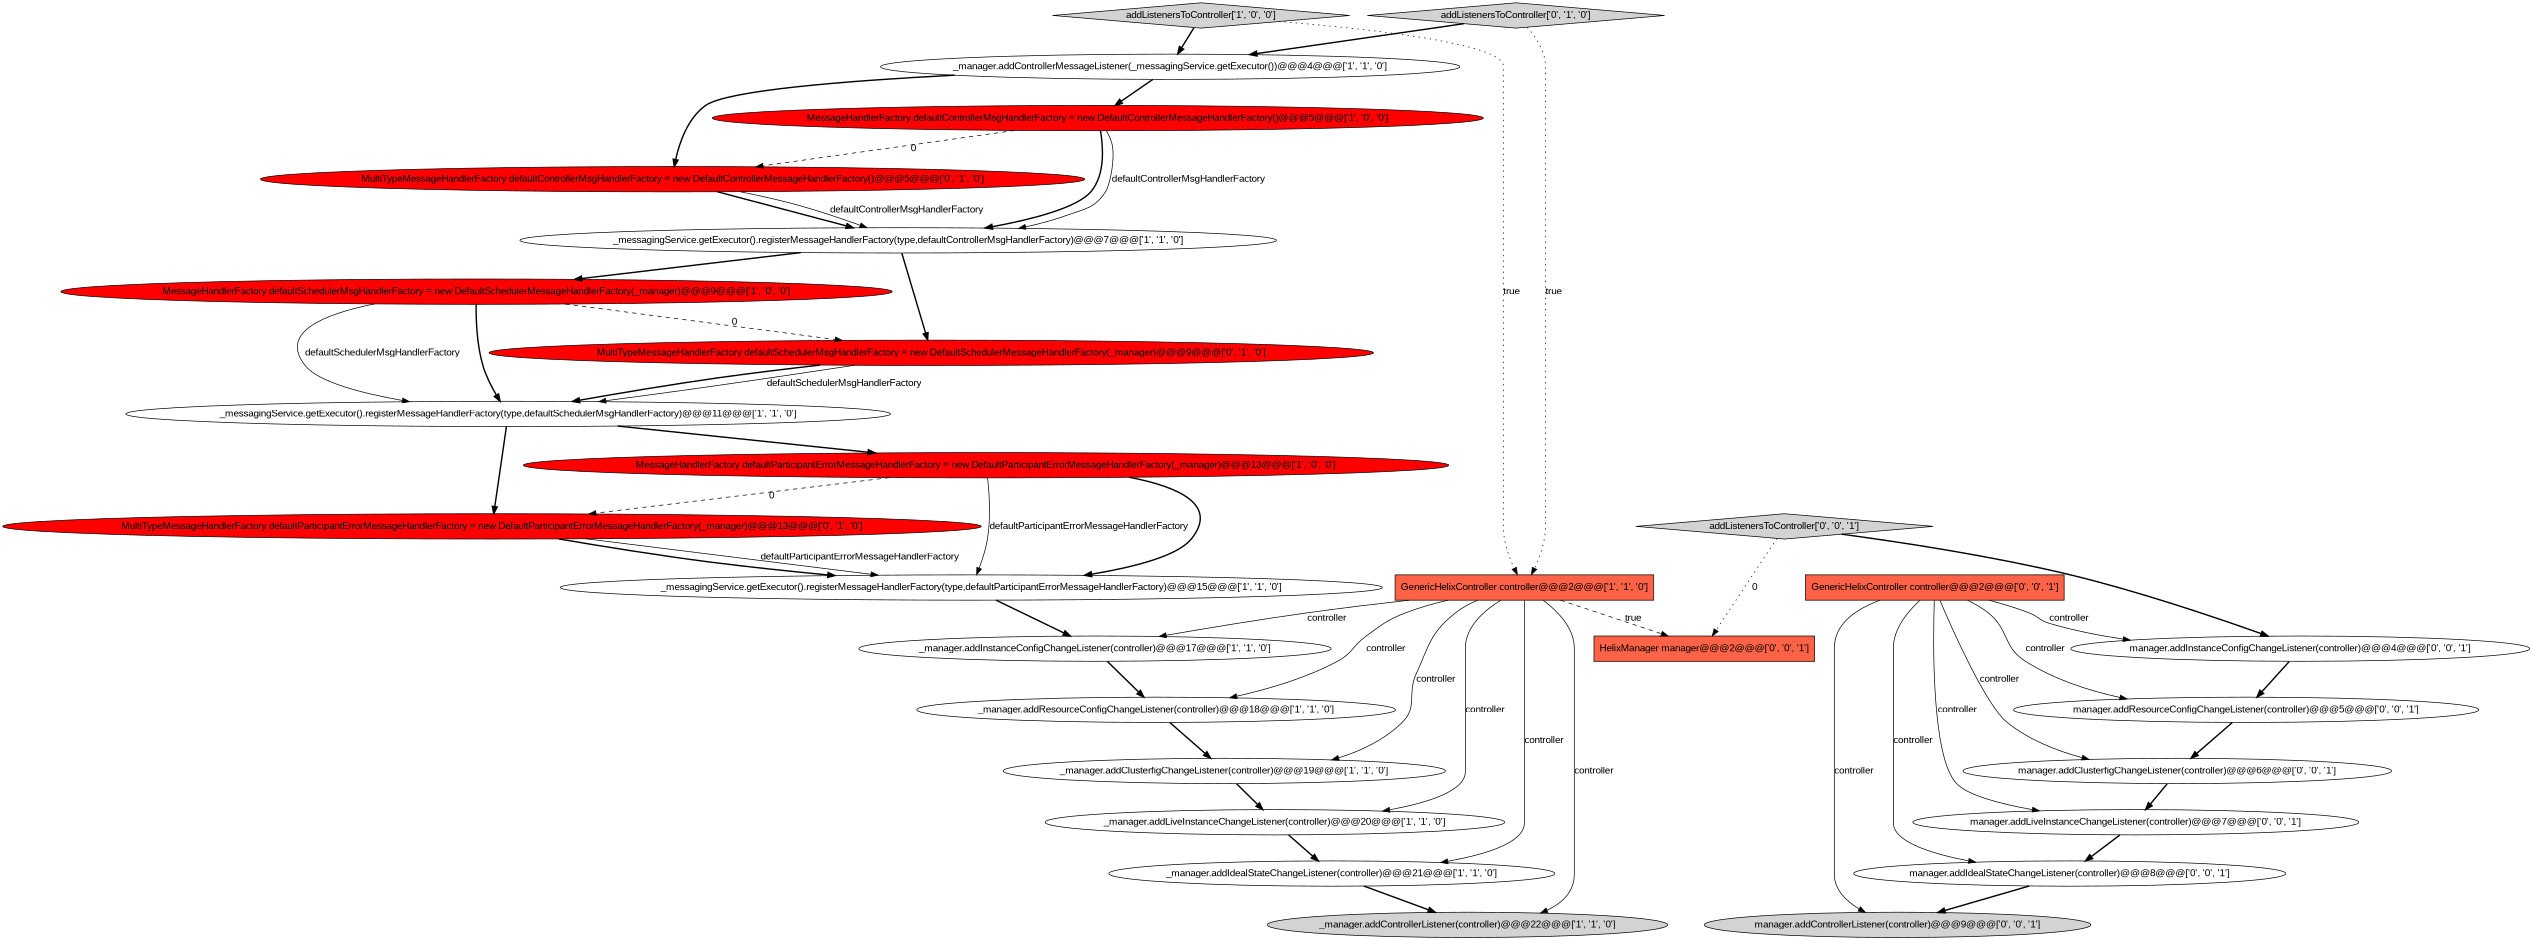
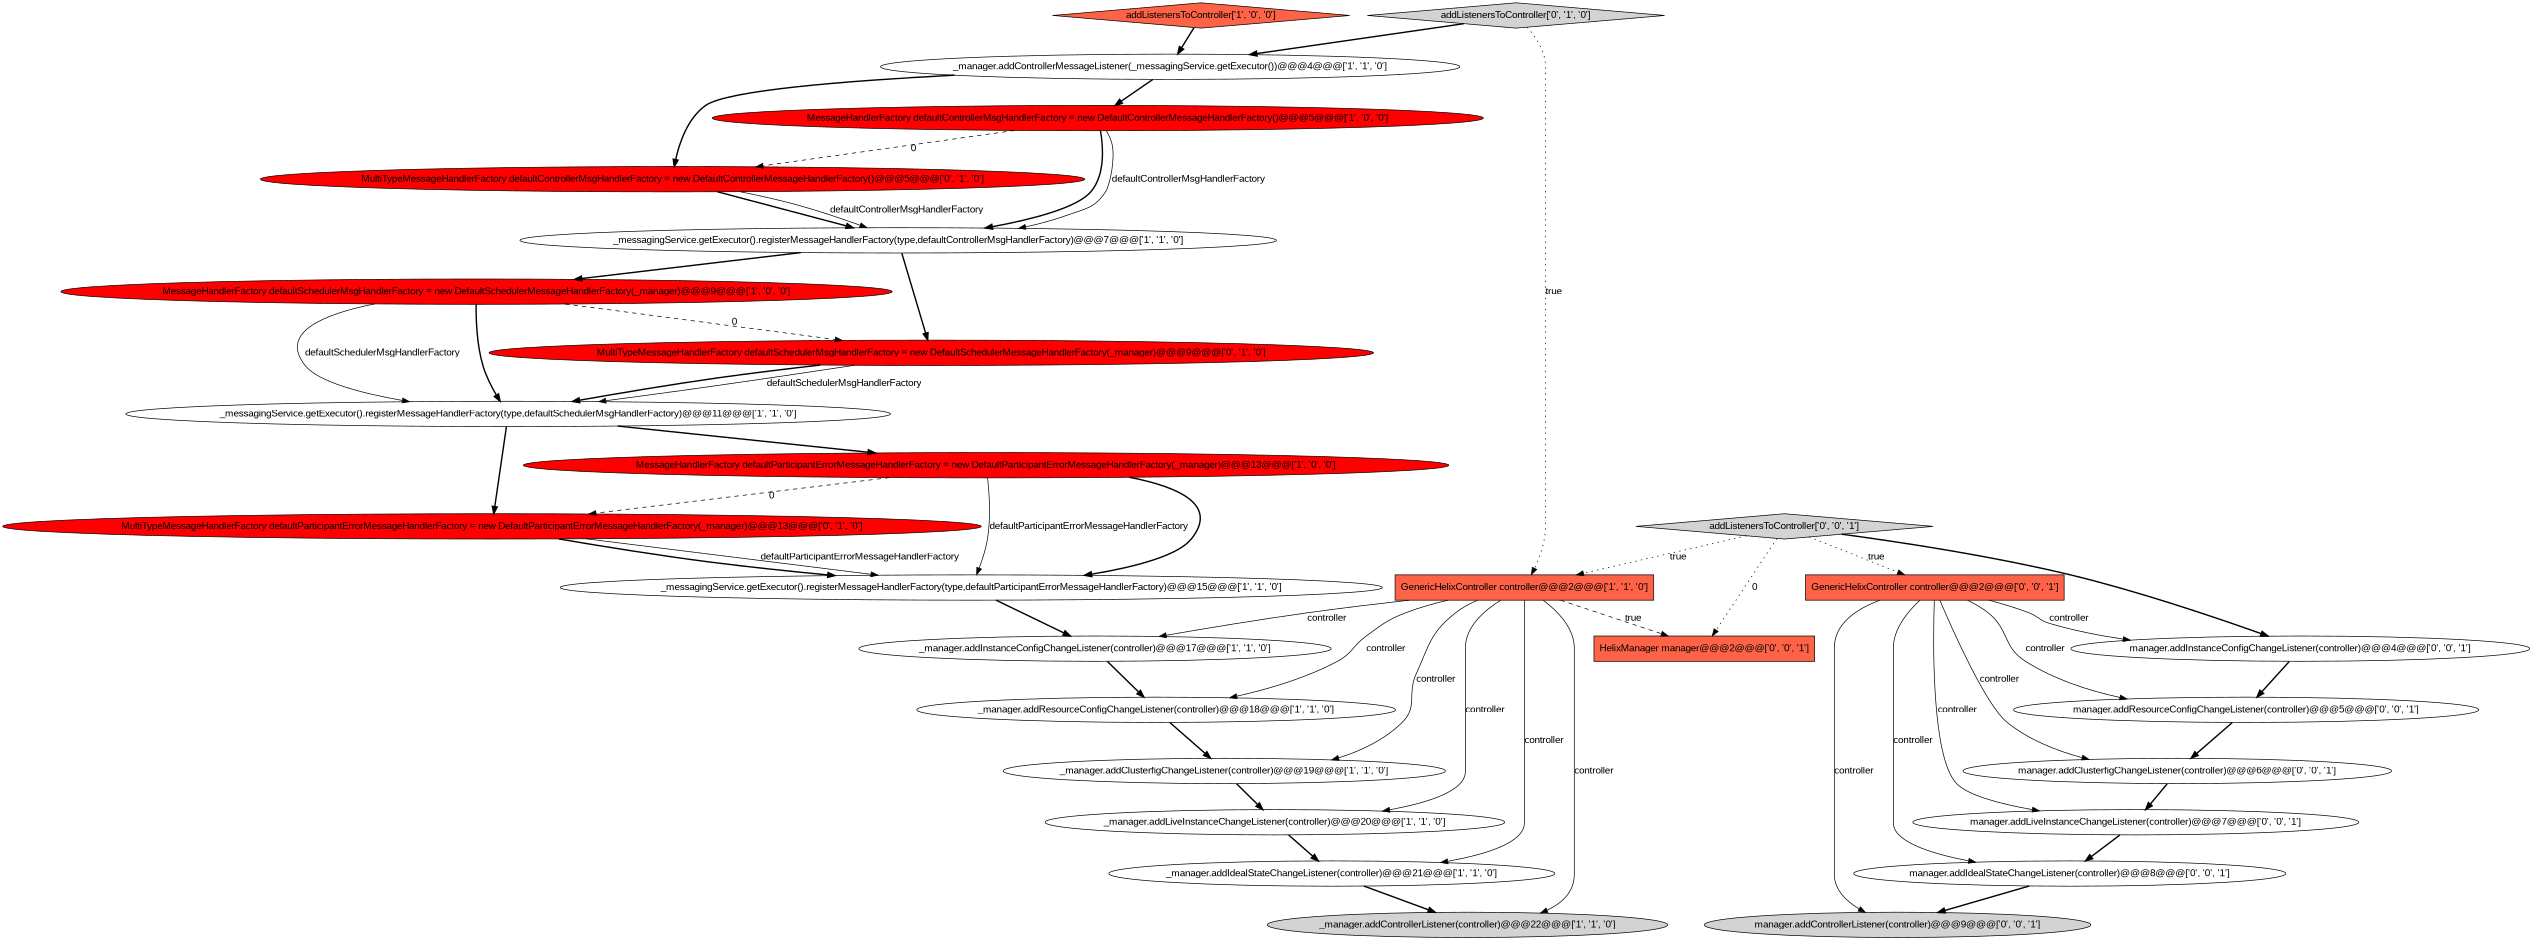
node "addListenersToController['1', '0', '0']": fillcolor lightgray -> tomato
edge "addListenersToController['1', '0', '0']" -> "GenericHelixController controller@@@2@@@['1', '1', '0']": now "addListenersToController['0', '0', '1']" -> "GenericHelixController controller@@@2@@@['1', '1', '0']"
edge "addListenersToController['0', '0', '1']" -> "GenericHelixController controller@@@2@@@['0', '0', '1']": added, label "true"
